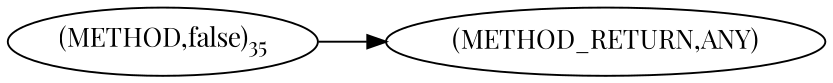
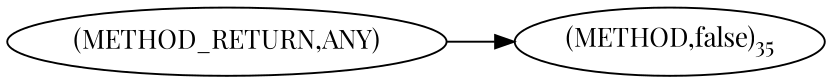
edge "(METHOD,false)" -> "(METHOD_RETURN,ANY)": reversed
